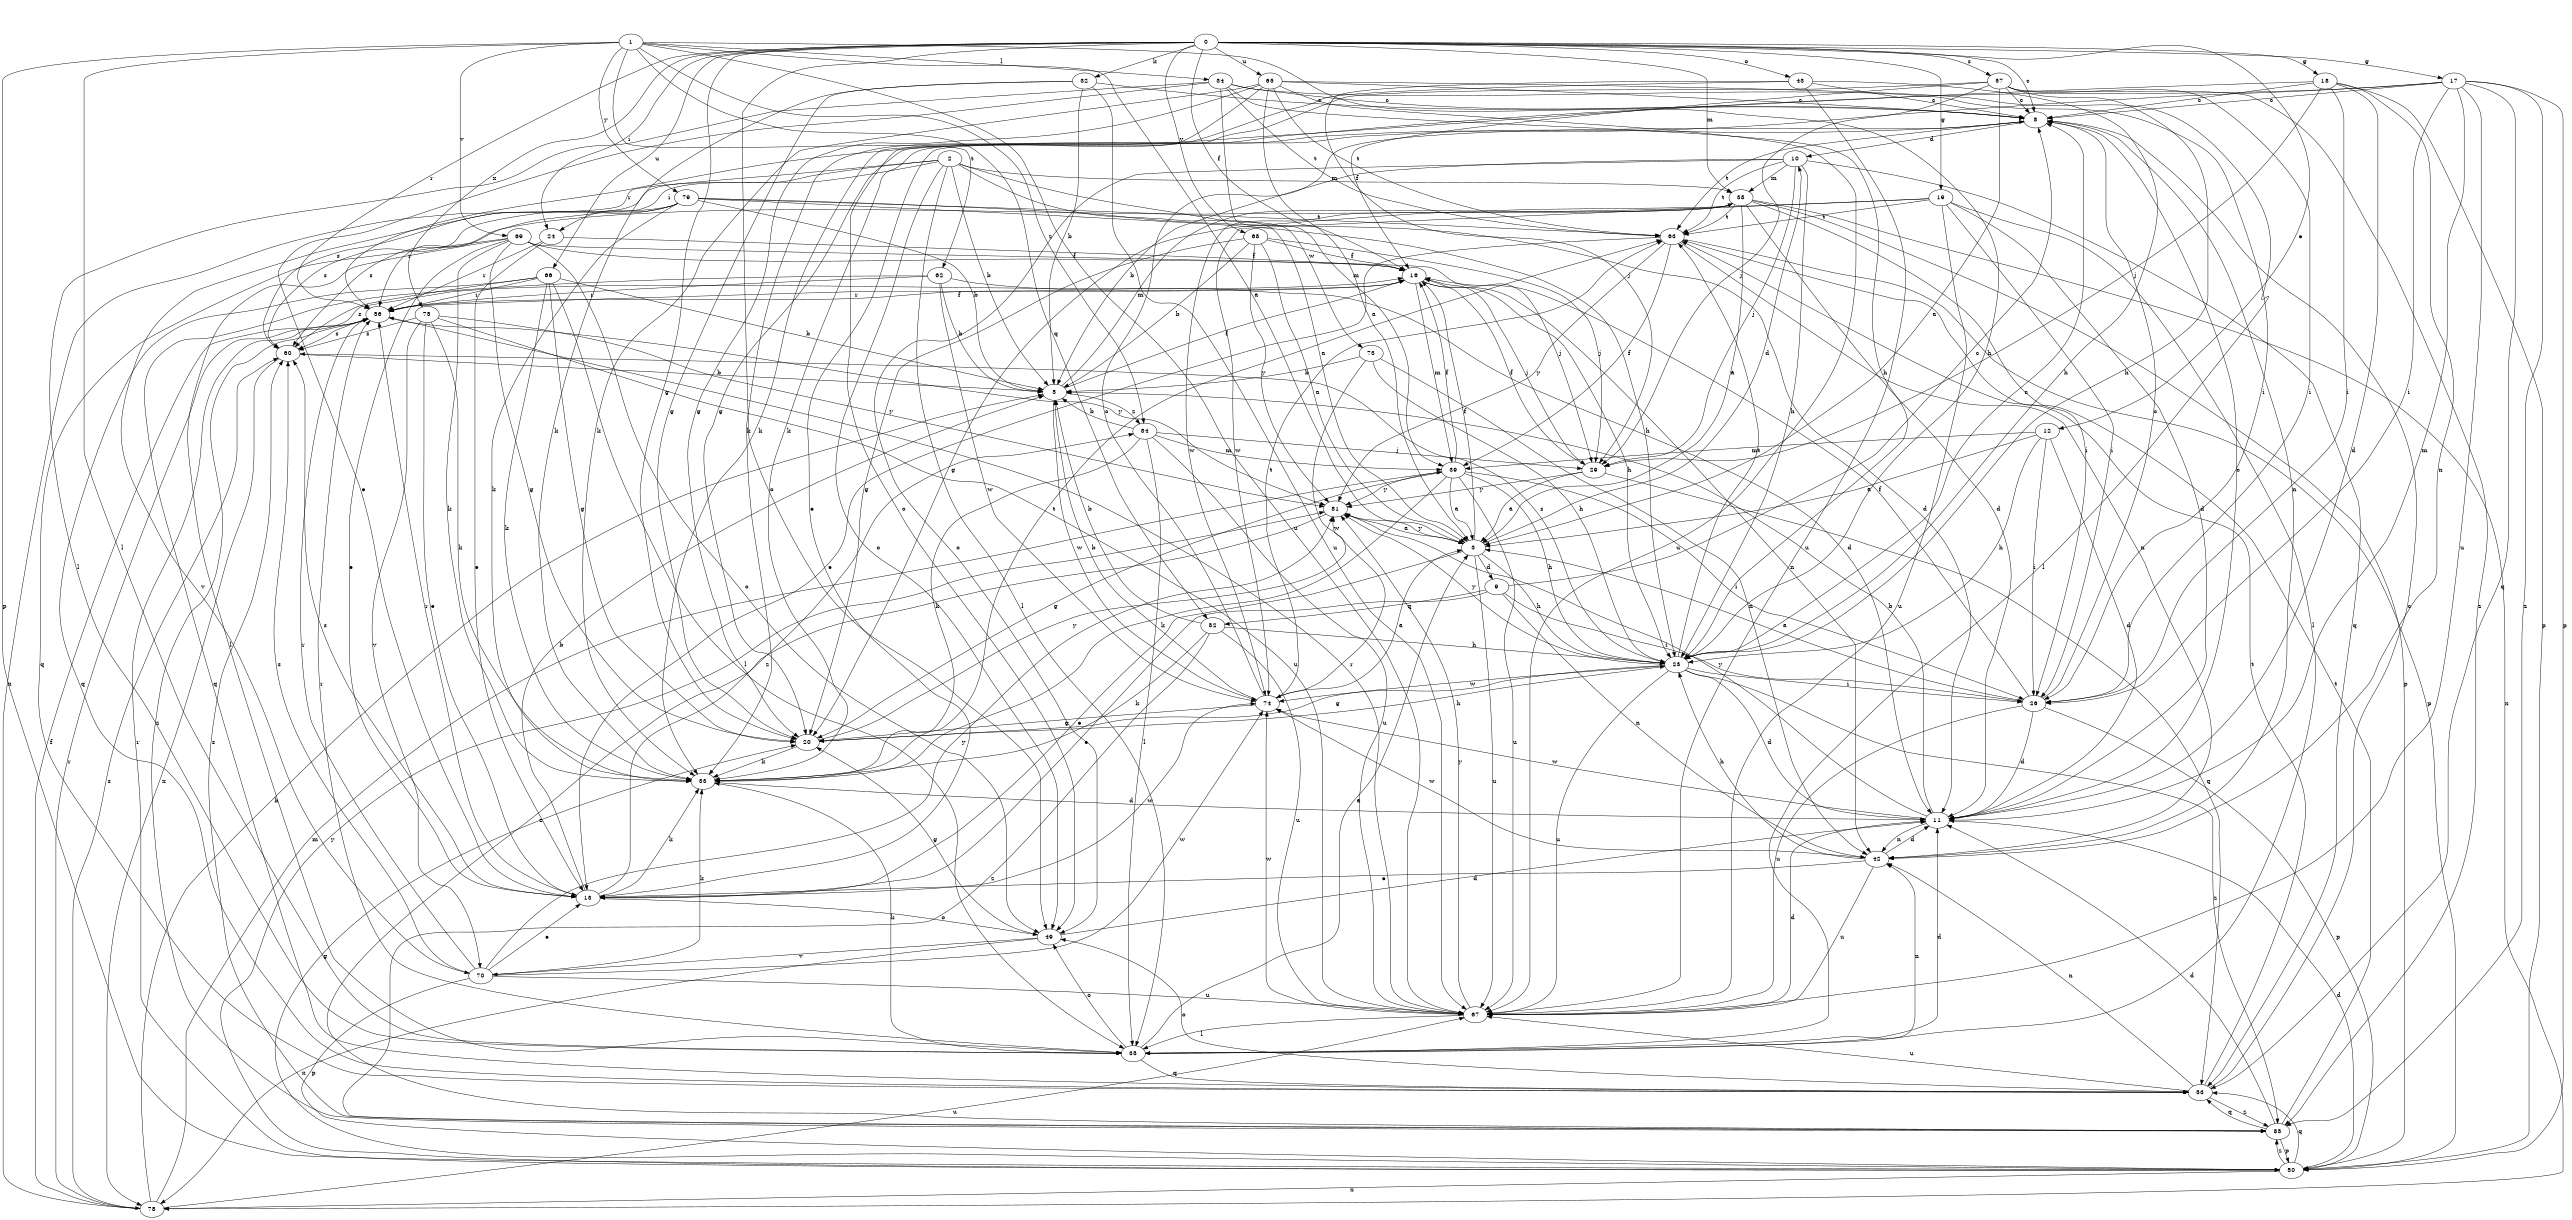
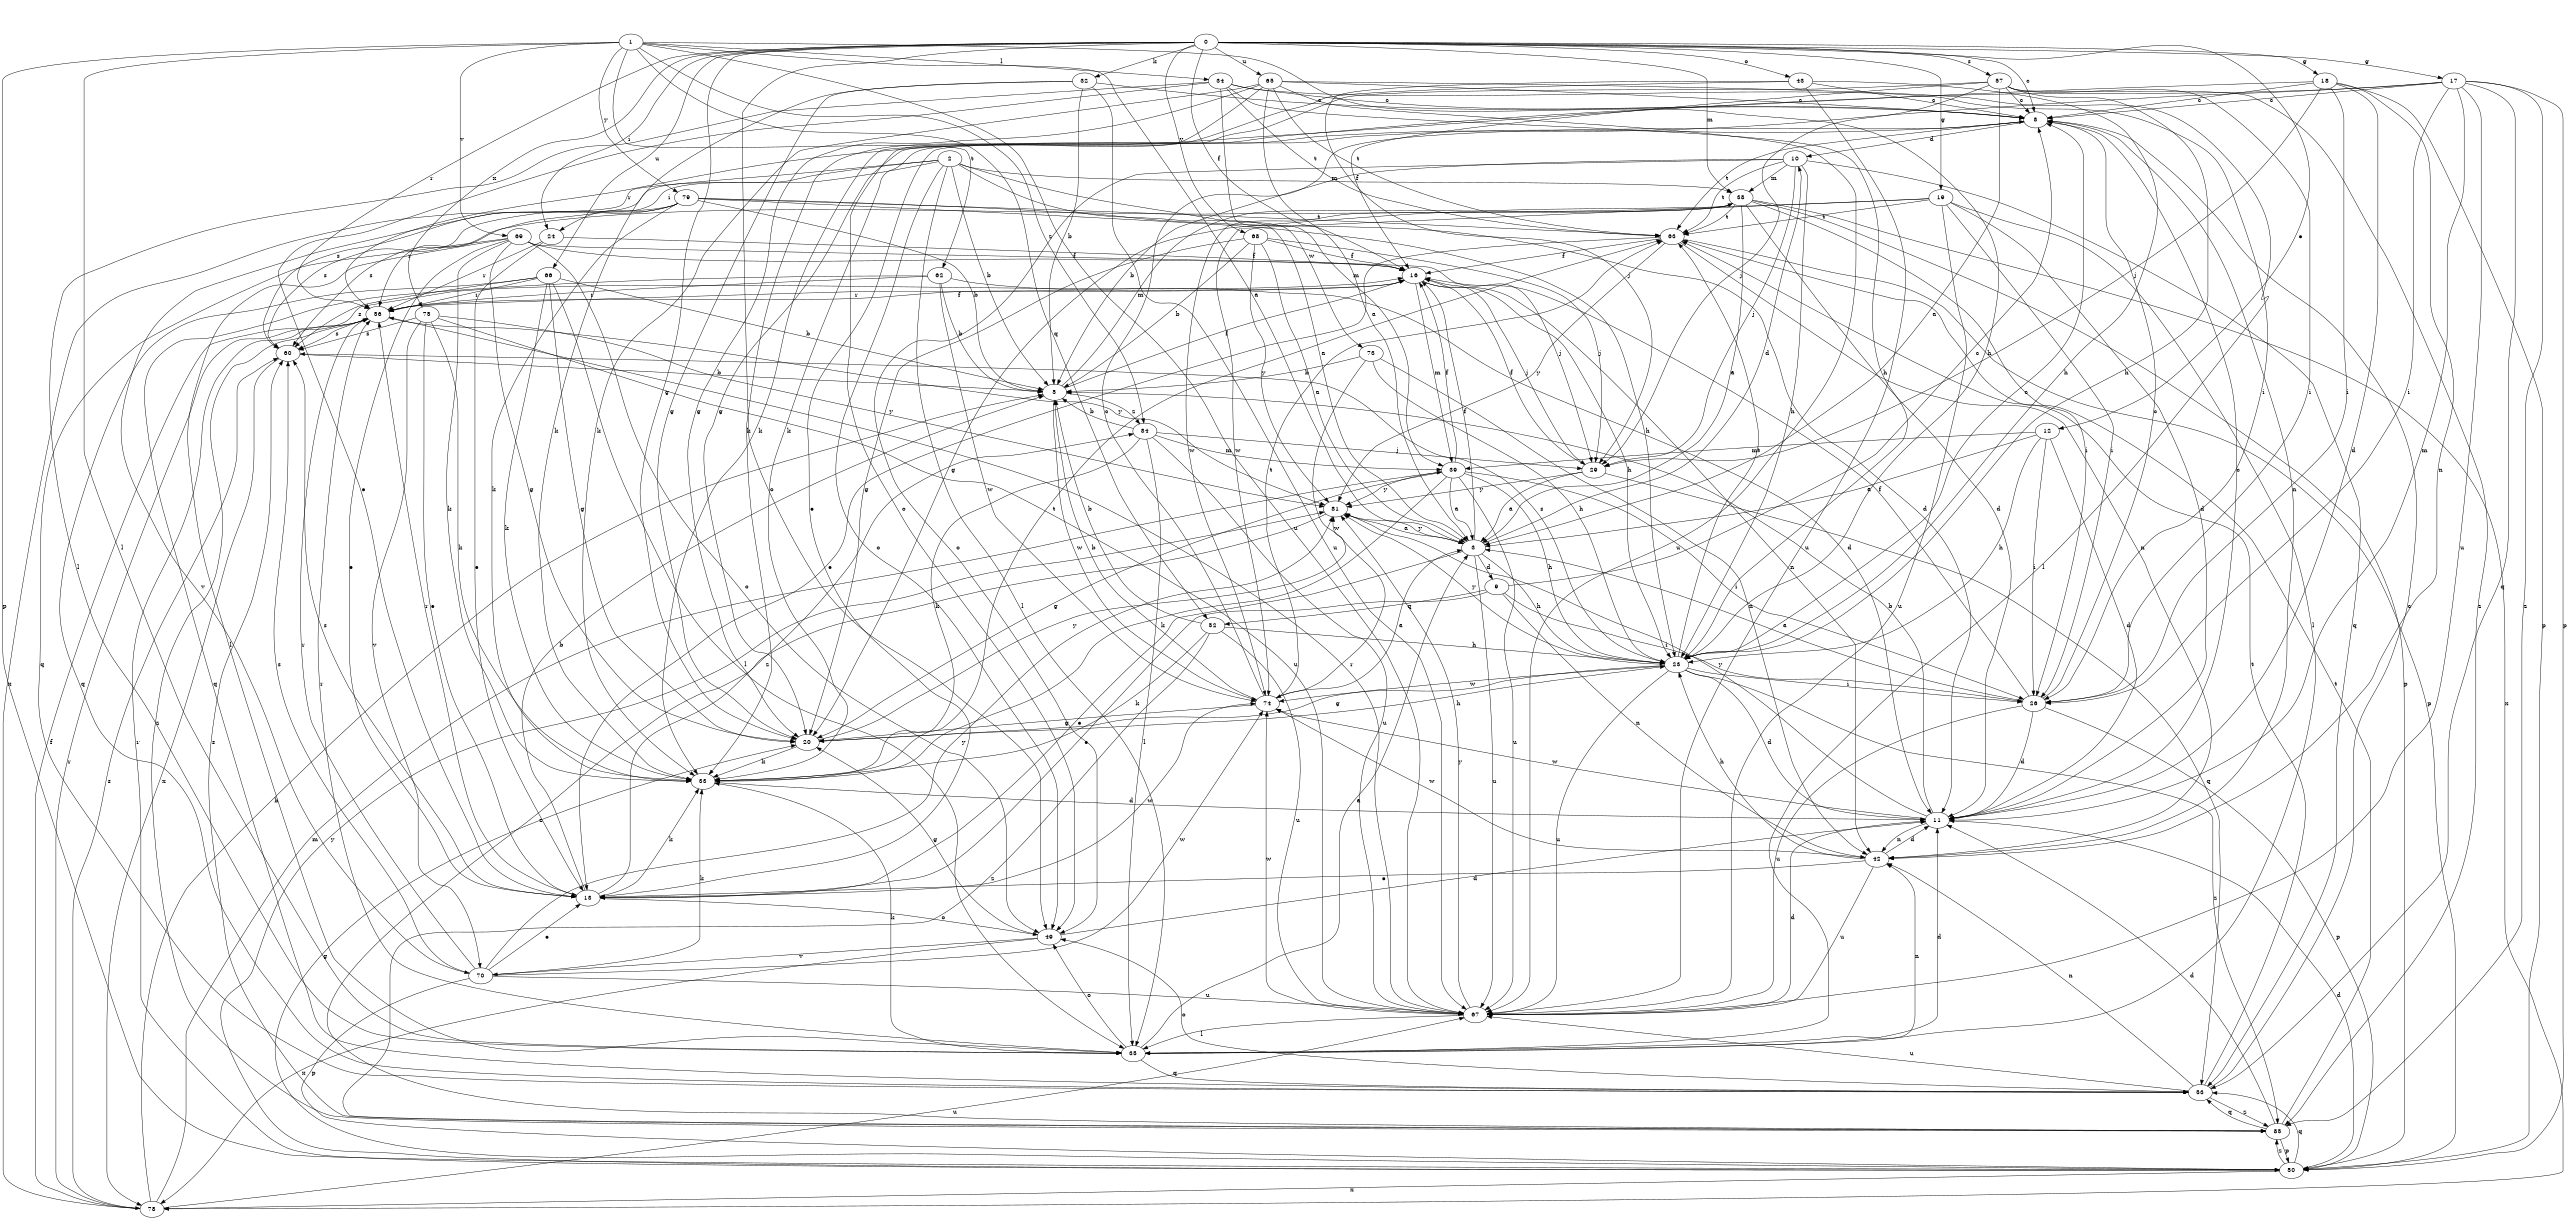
edge "63" -> "39": now "63" -> "16"
